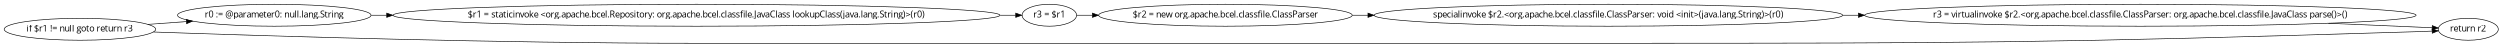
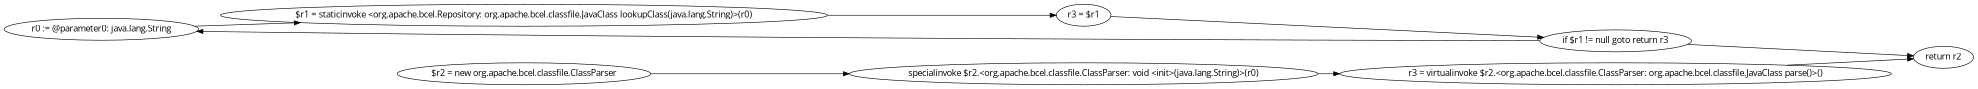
node "r0 := @parameter0: null.lang.String": label "r0 := @parameter0: null.lang.String" -> "r0 := @parameter0: java.lang.String"
edge "r3 = $r1" -> "$r2 = new org.apache.bcel.classfile.ClassParser": now "r3 = $r1" -> "if $r1 != null goto return r3"
